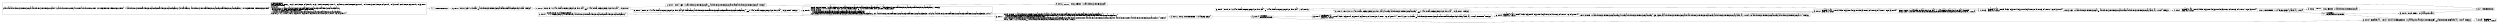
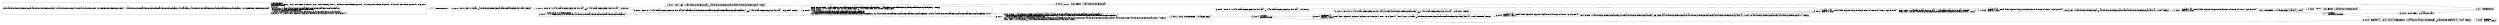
node "47: ?": text "OBJECT_BOTTOM_SPLITTER" -> "EXC_BOTTOM_SPLITTER"
